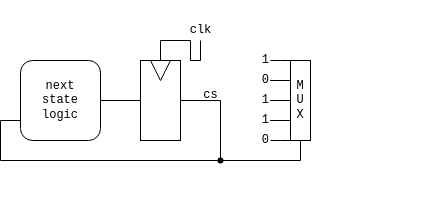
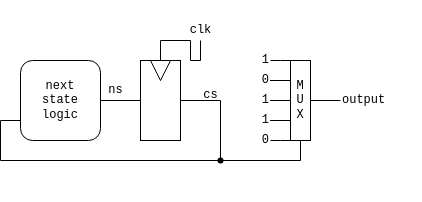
node "ns": added
edge "M U X" -- "output": added
node "output": added
